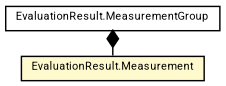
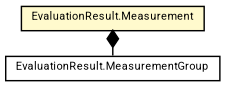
edge "EvaluationResult.Measurement" -> "EvaluationResult.MeasurementGroup": reversed
